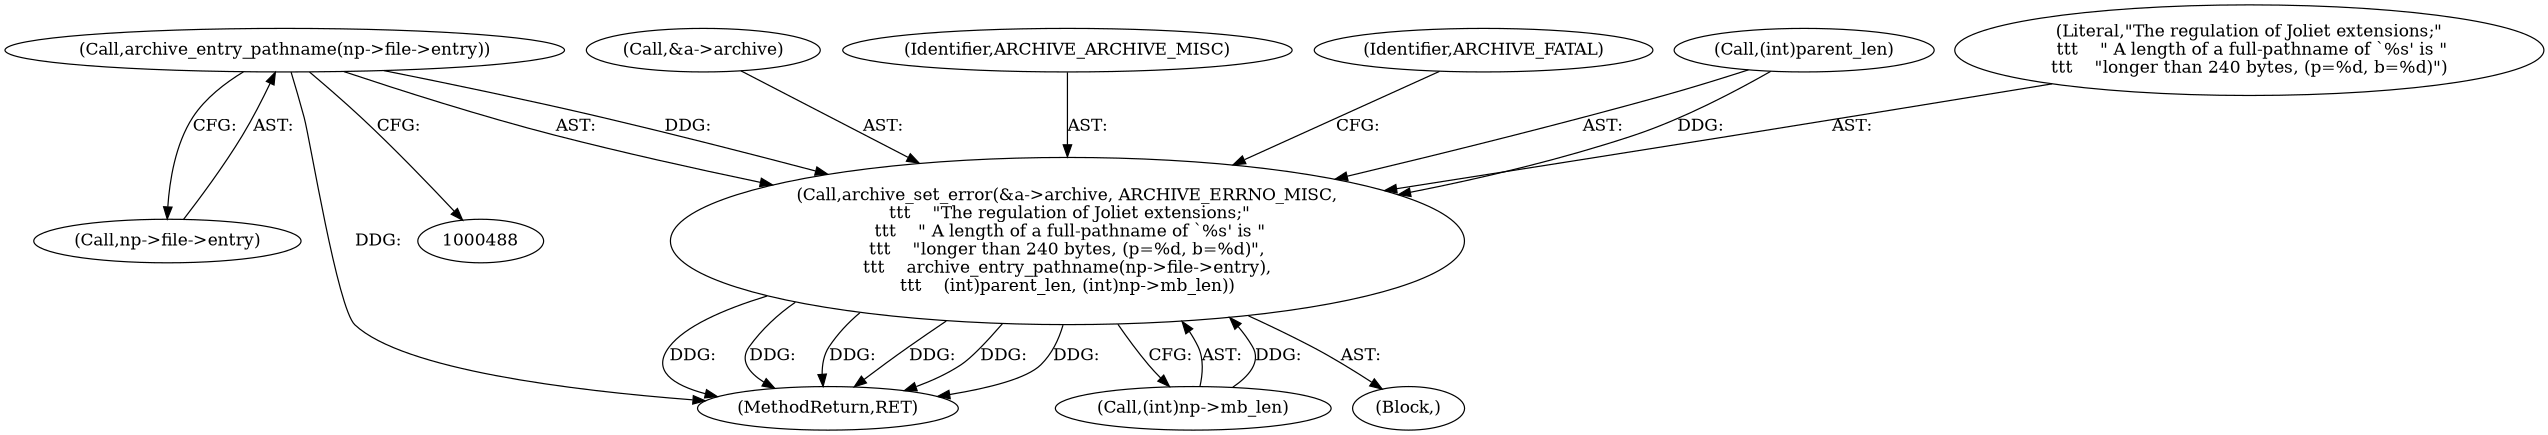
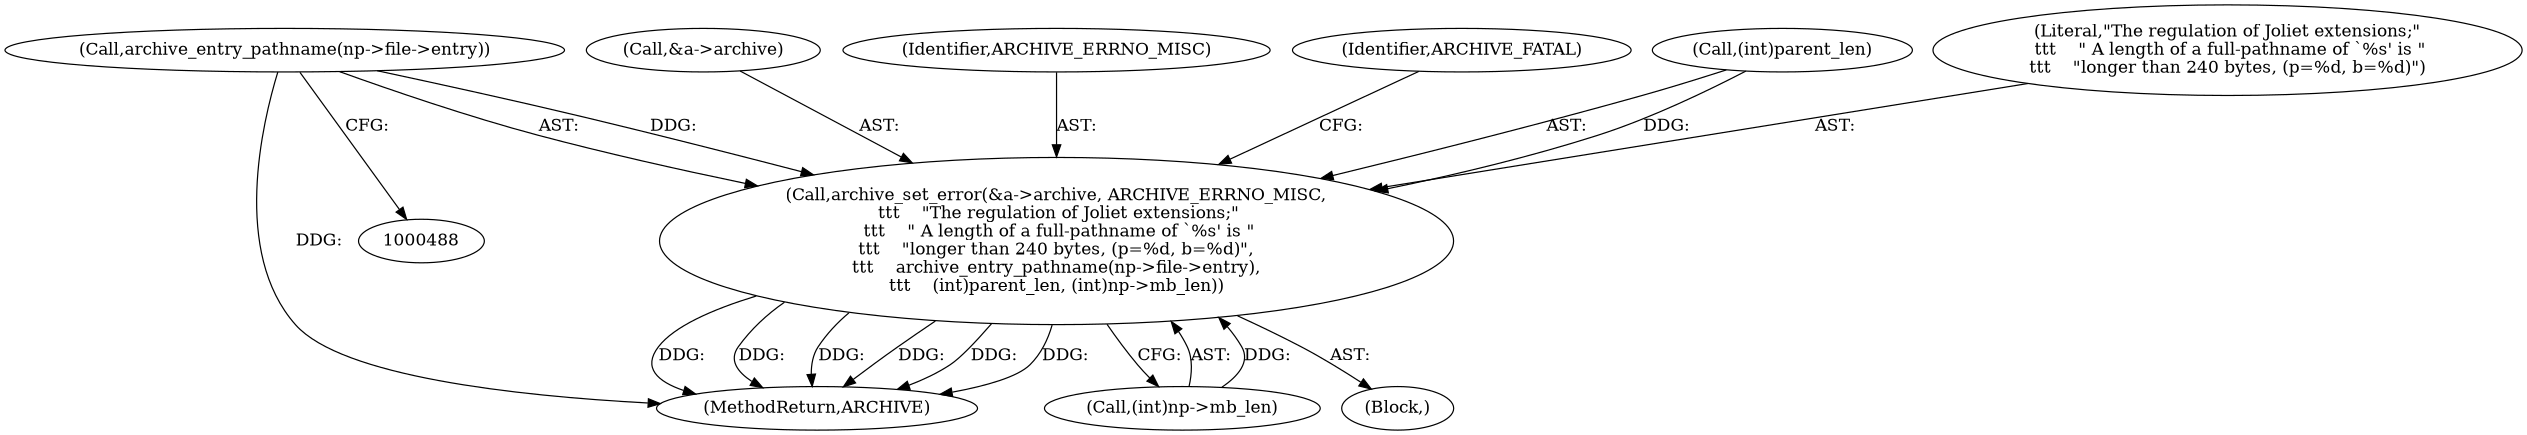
node "(Identifier,ARCHIVE_ARCHIVE_MISC)": label "(Identifier,ARCHIVE_ARCHIVE_MISC)" -> "(Identifier,ARCHIVE_ERRNO_MISC)"
node "(Call,np->file->entry)": removed
node "(MethodReturn,RET)": label "(MethodReturn,RET)" -> "(MethodReturn,ARCHIVE)"
